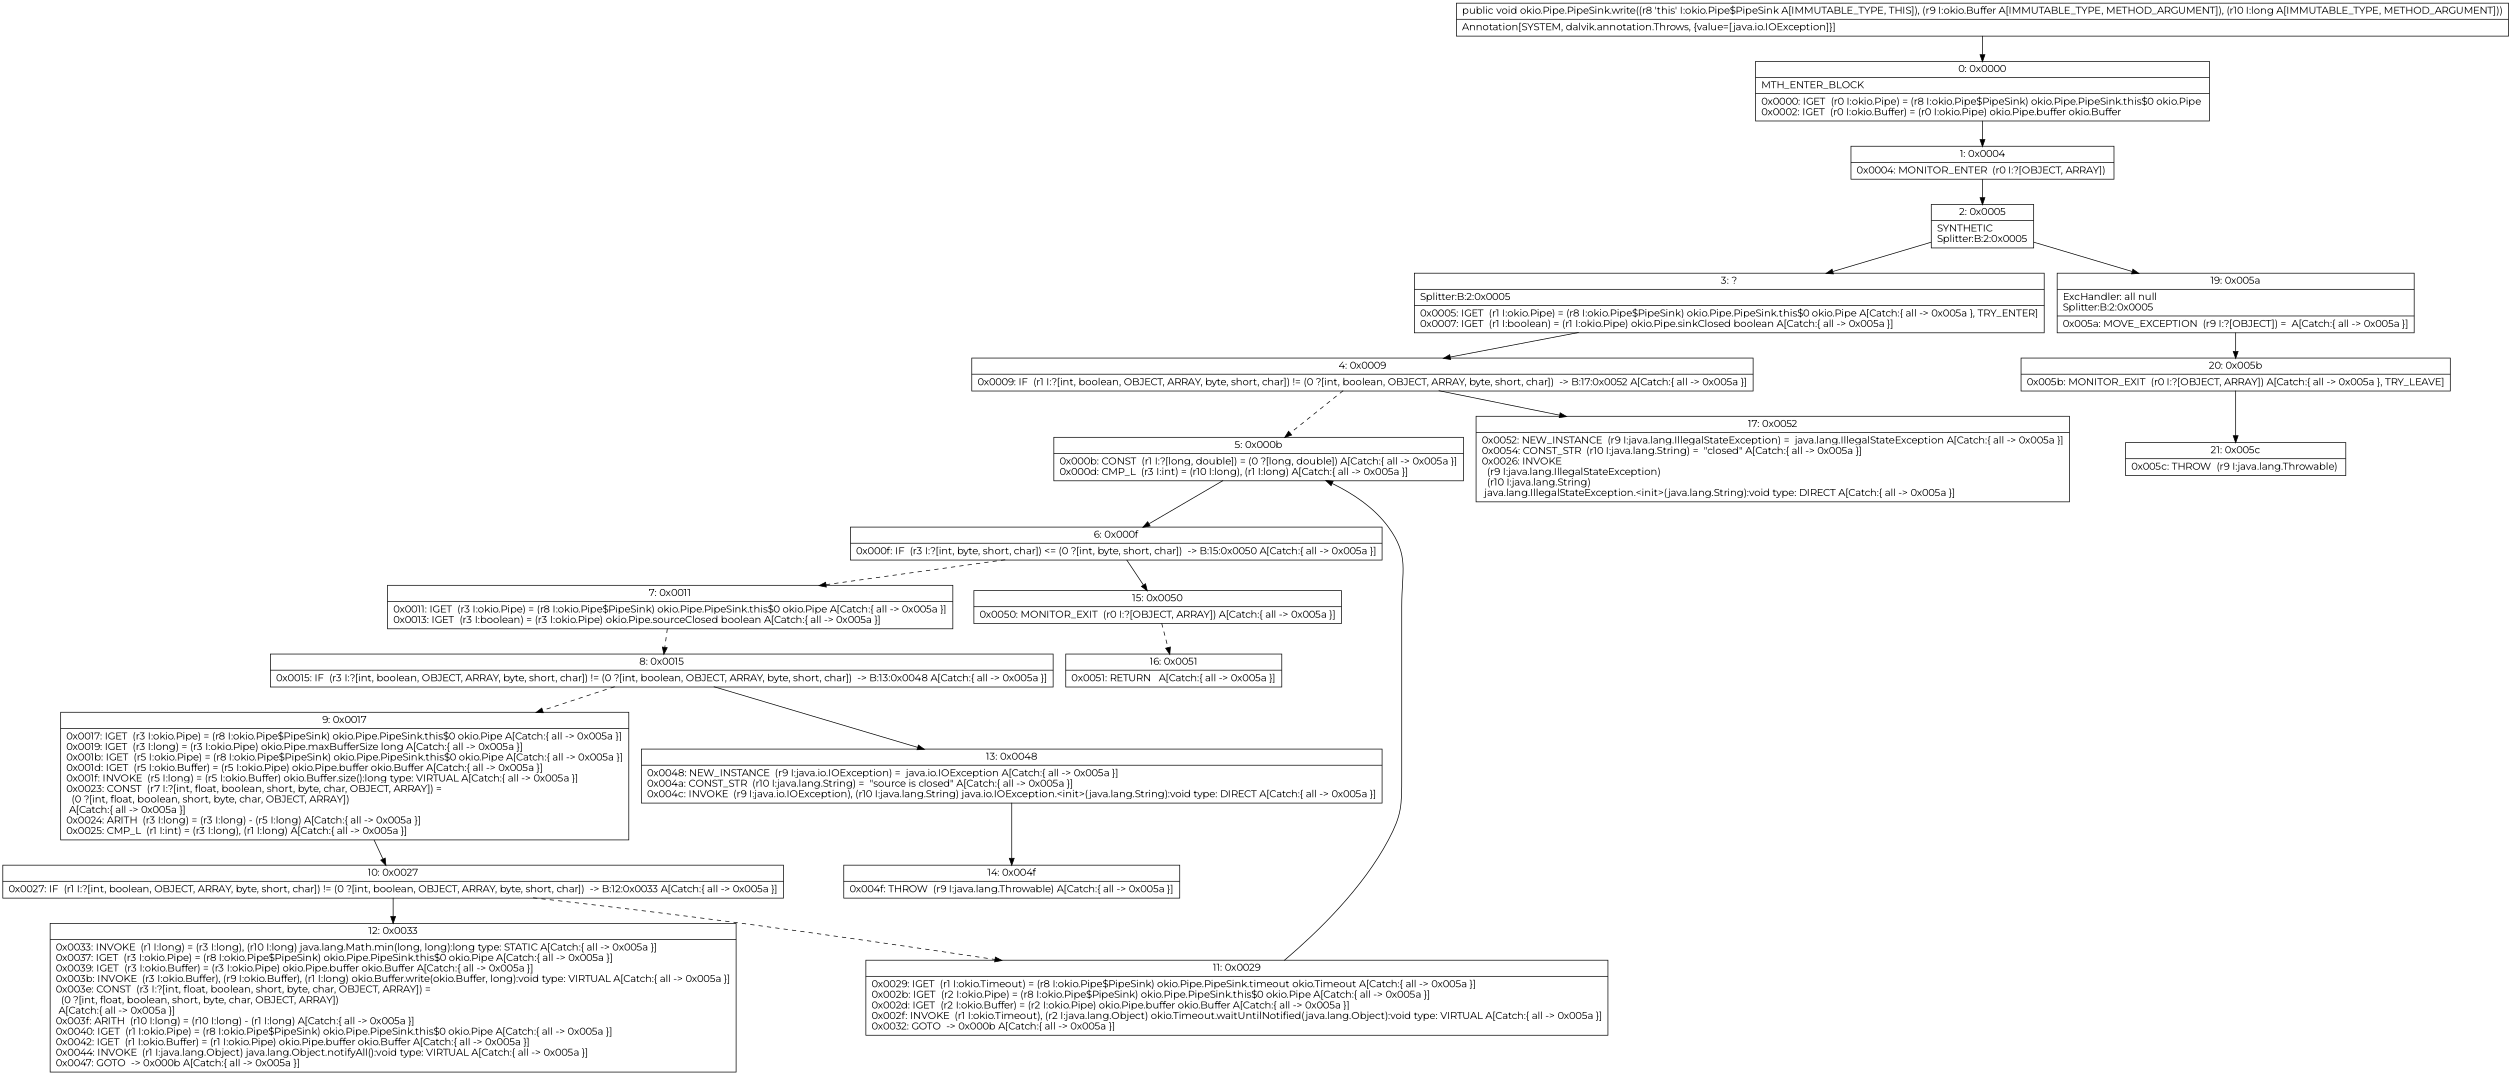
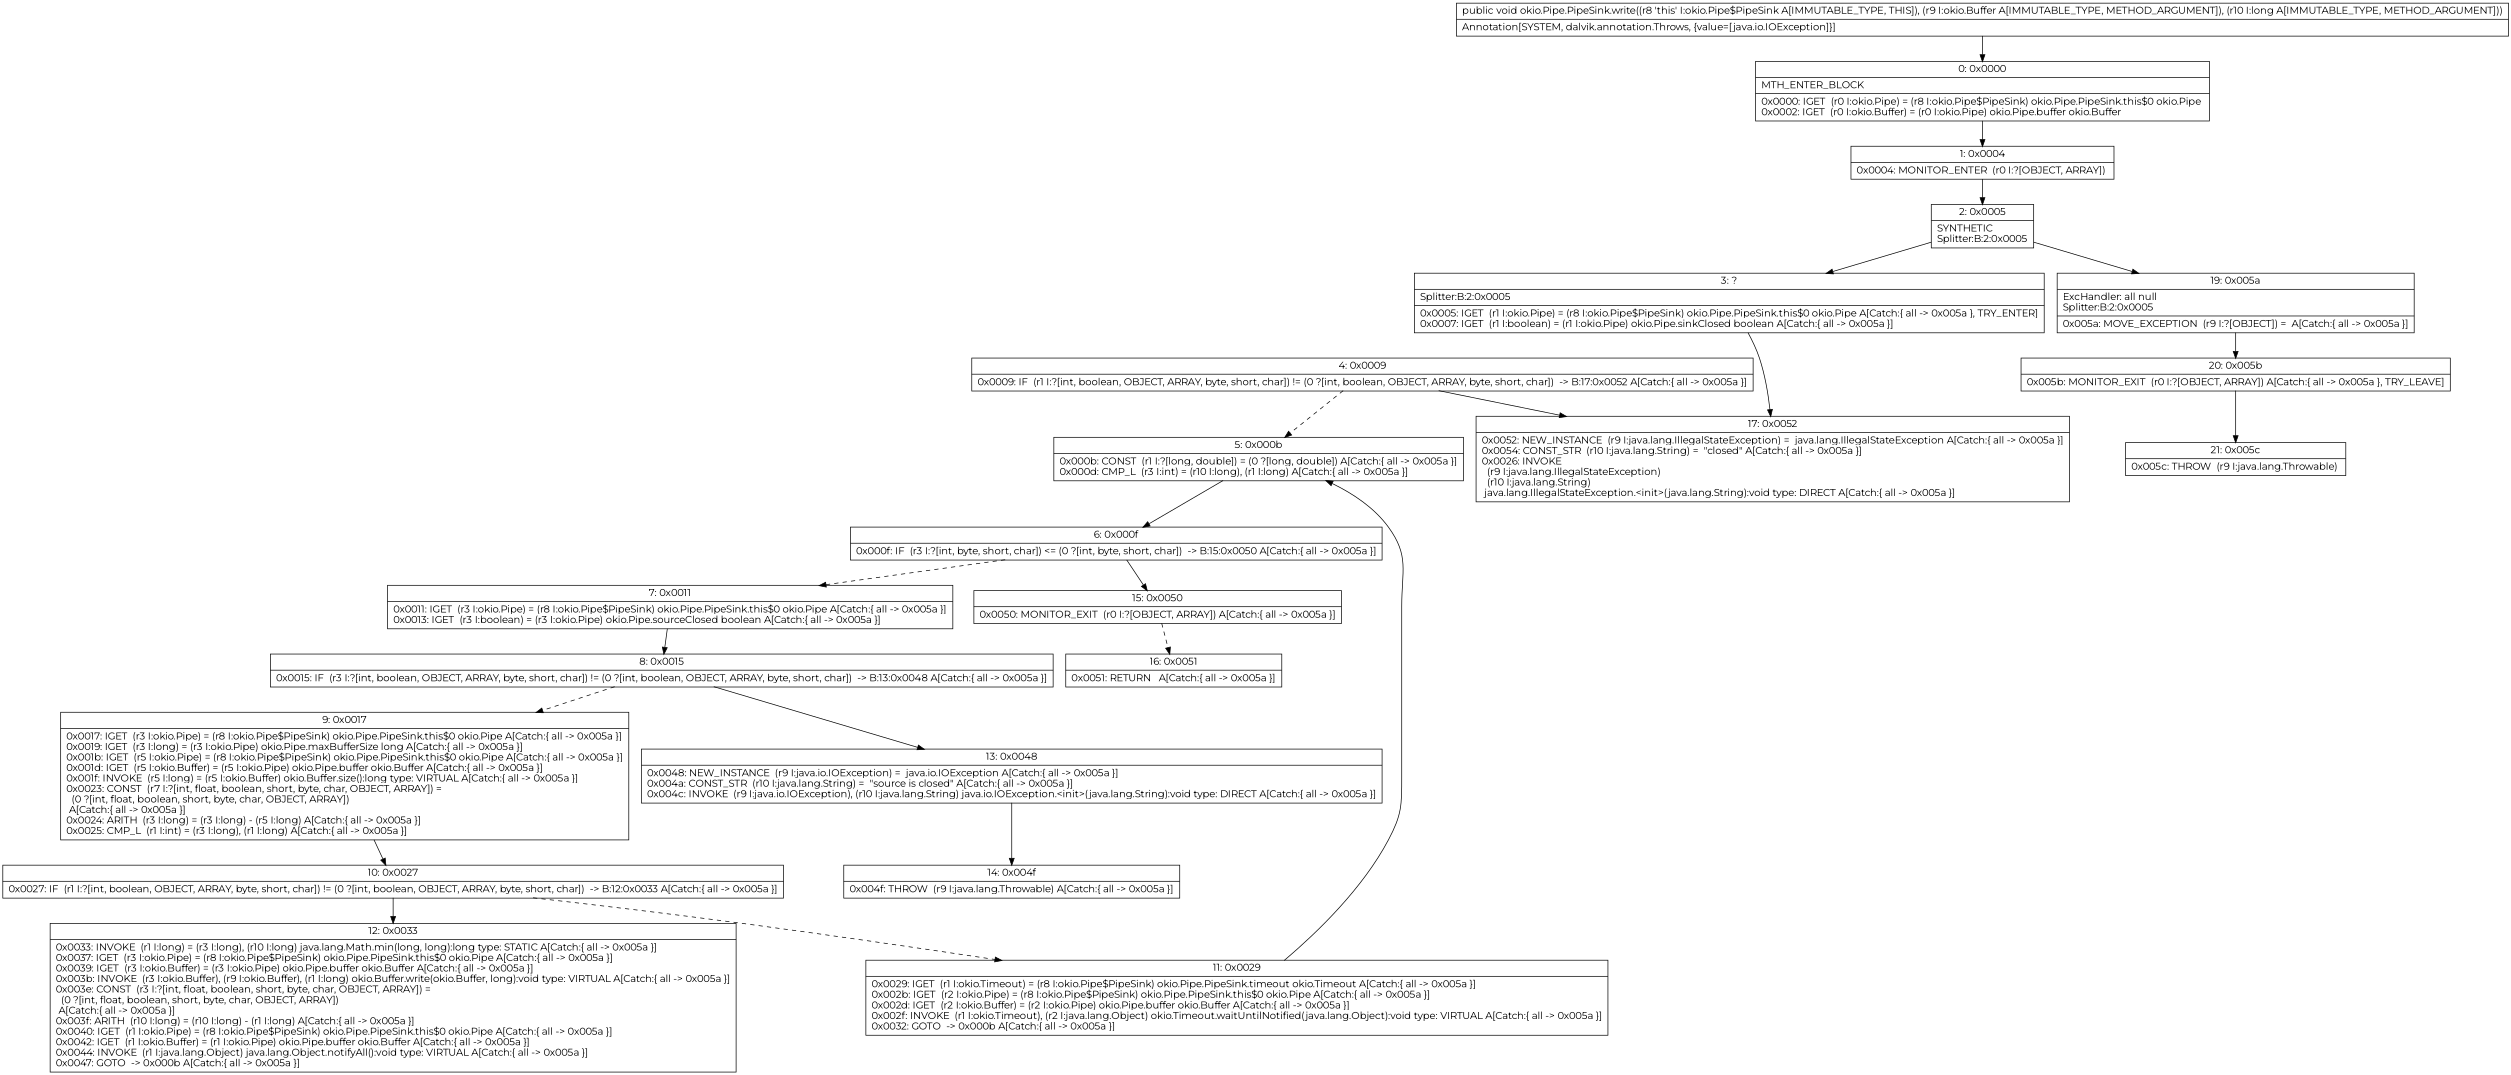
edge "3: ?" -> "4: 0x0009": now "3: ?" -> "17: 0x0052"
edge "7: 0x0011" -> "8: 0x0015": style dashed -> solid
